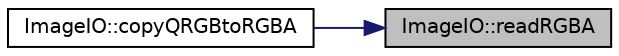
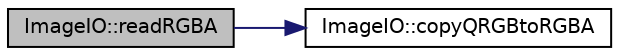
edge "ImageIO::copyQRGBtoRGBA" -> "ImageIO::readRGBA": reversed
